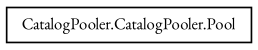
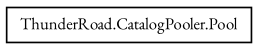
node "CatalogPooler.CatalogPooler.Pool": label "CatalogPooler.CatalogPooler.Pool" -> "ThunderRoad.CatalogPooler.Pool"
